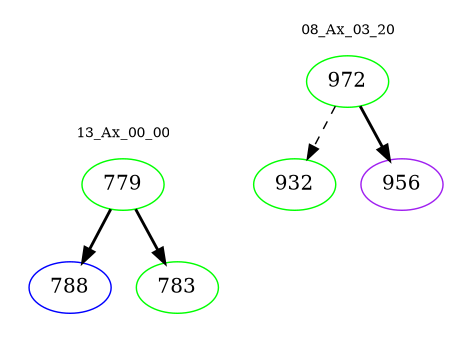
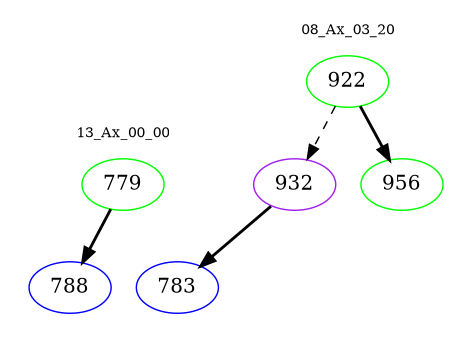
node "972": label "972" -> "922"
node "932": color green -> purple
node "956": color purple -> green
edge "779" -> "783": now "932" -> "783"
node "783": color green -> blue
